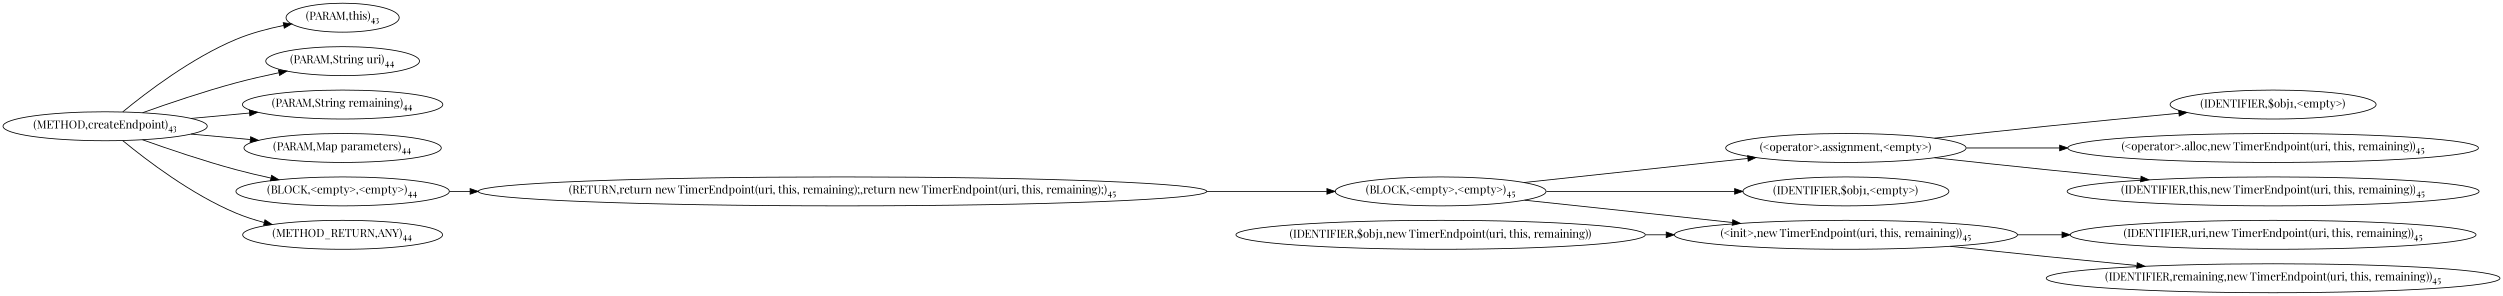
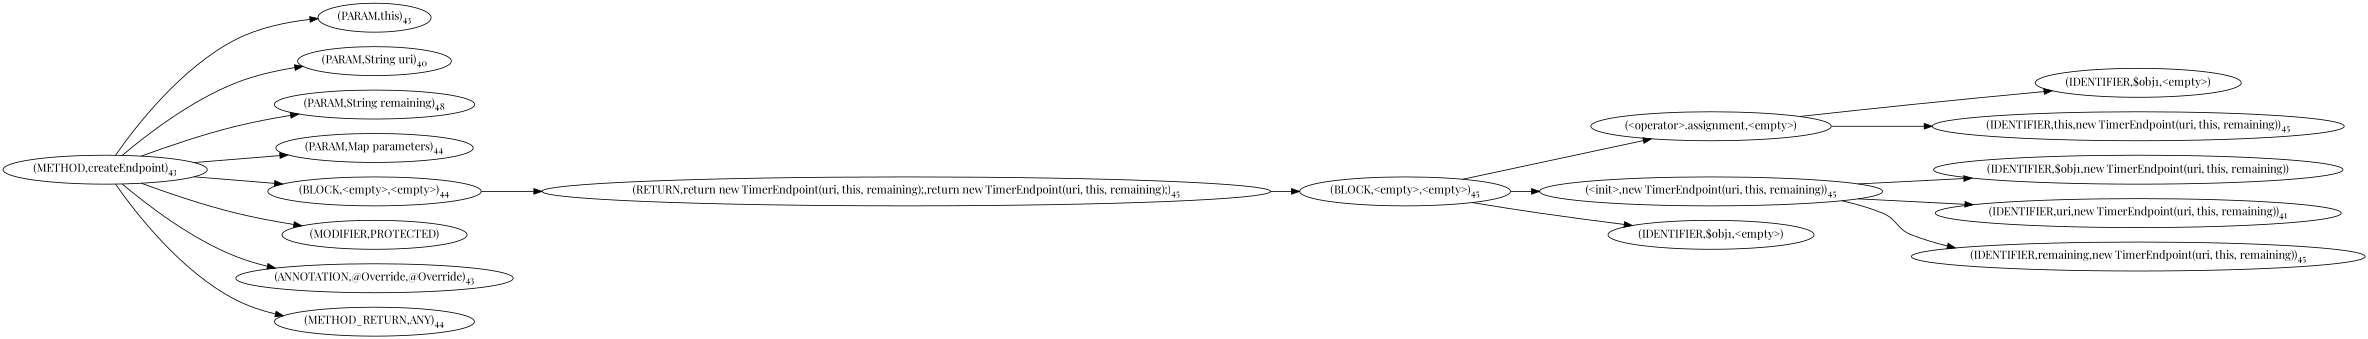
node "(PARAM,String uri)": text "44" -> "40"
node "(PARAM,String remaining)": text "44" -> "48"
node "(<operator>.alloc,new TimerEndpoint(uri, this, remaining))": removed
node "(IDENTIFIER,uri,new TimerEndpoint(uri, this, remaining))": text "45" -> "41"
node "(MODIFIER,PROTECTED)": added
edge "(IDENTIFIER,$obj1,new TimerEndpoint(uri, this, remaining))" -> "(<init>,new TimerEndpoint(uri, this, remaining))": reversed
node "(ANNOTATION,@Override,@Override)": added
